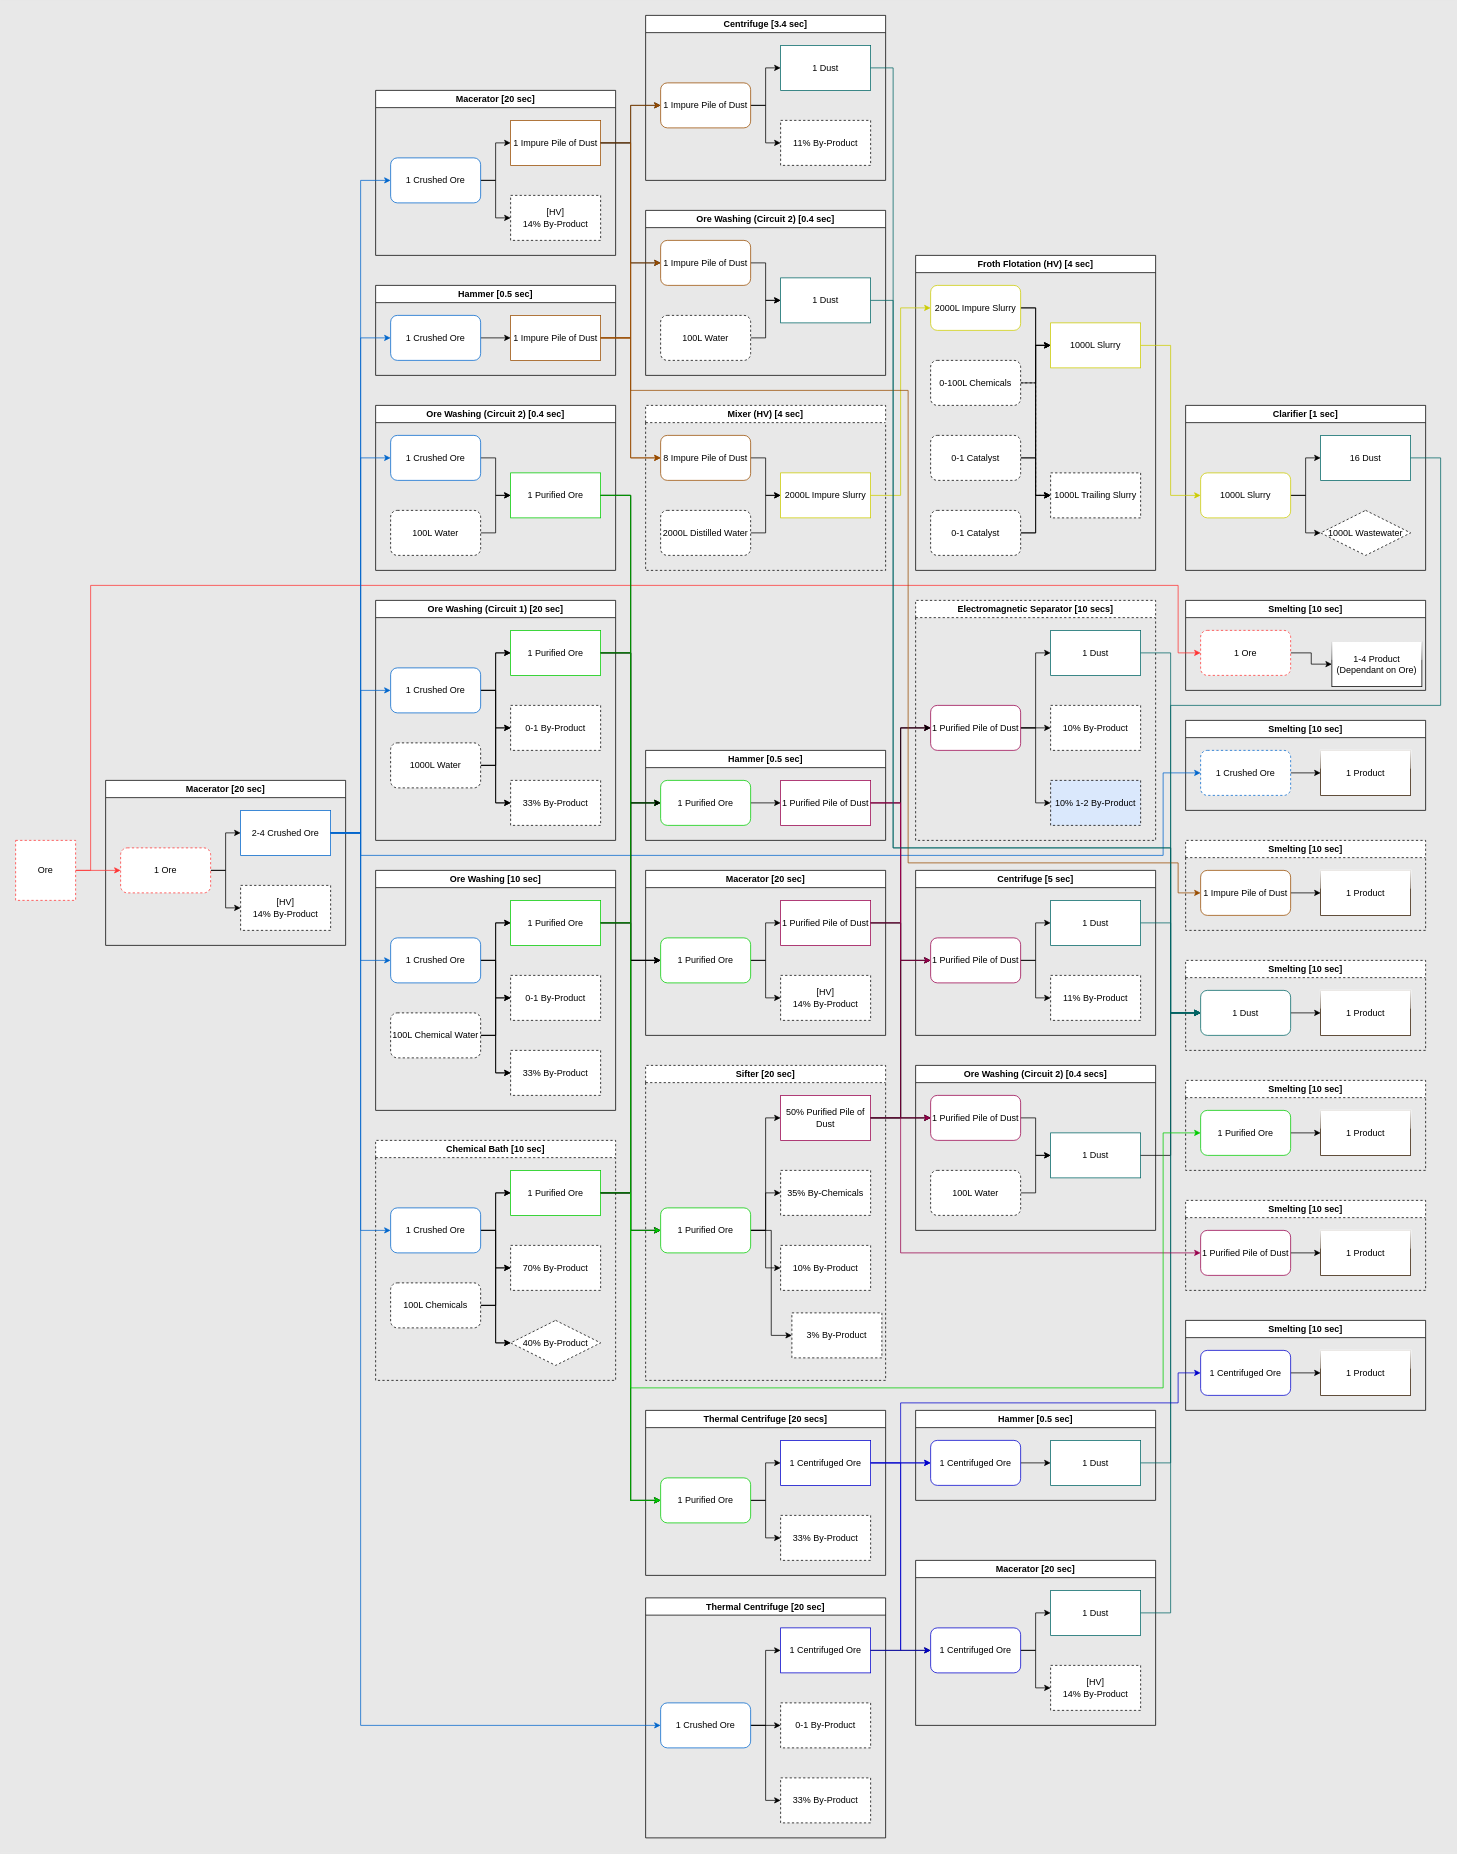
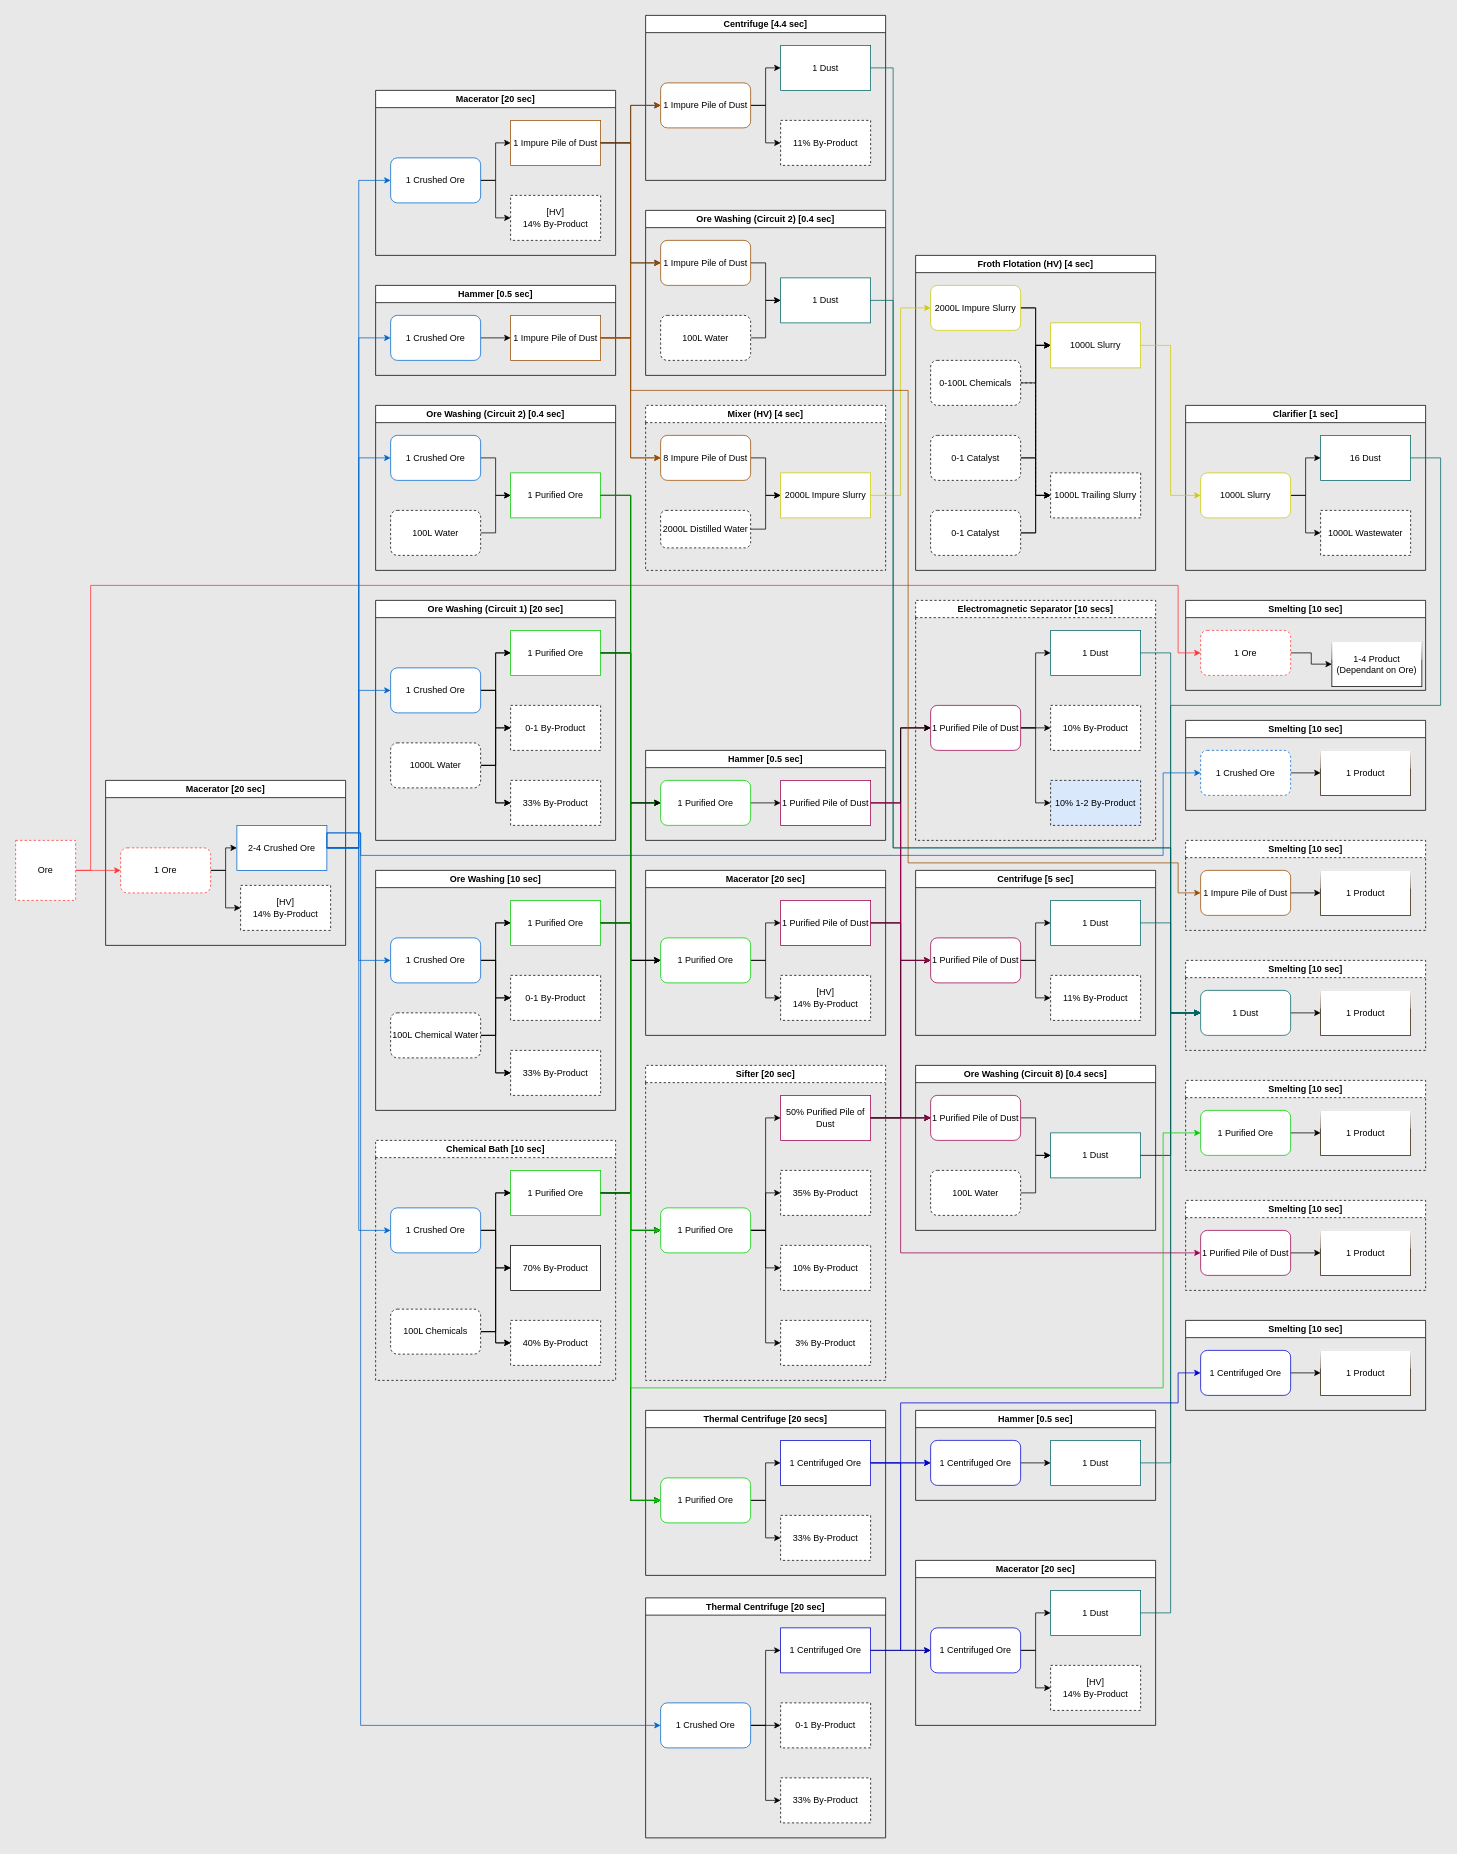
node "Centrifuge [3.4 sec]": label "Centrifuge [3.4 sec]" -> "Centrifuge [4.4 sec]"
node "2000L Distilled Water": size 90x45 -> 90x38
node "1000L Wastewater": shape diamond -> rectangle
node "2-4 Crushed Ore": moved (285, 833) -> (282, 848)
node "Ore Washing (Circuit 2) [0.4 secs]": label "Ore Washing (Circuit 2) [0.4 secs]" -> "Ore Washing (Circuit 8) [0.4 secs]"
node "35% By-Chemicals": label "35% By-Chemicals" -> "35% By-Product"
node "70% By-Product": style dashed -> solid
node "100L Chemicals": moved (435, 1305) -> (435, 1332)
node "3% By-Product": moved (837, 1335) -> (825, 1343)
node "40% By-Product": shape diamond -> rectangle
